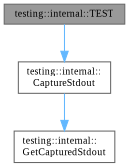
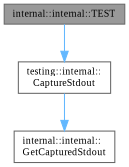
node "testing::internal::TEST": label "testing::internal::TEST" -> "internal::internal::TEST"
node "testing::internal:: GetCapturedStdout": label "testing::internal:: GetCapturedStdout" -> "internal::internal:: GetCapturedStdout"
